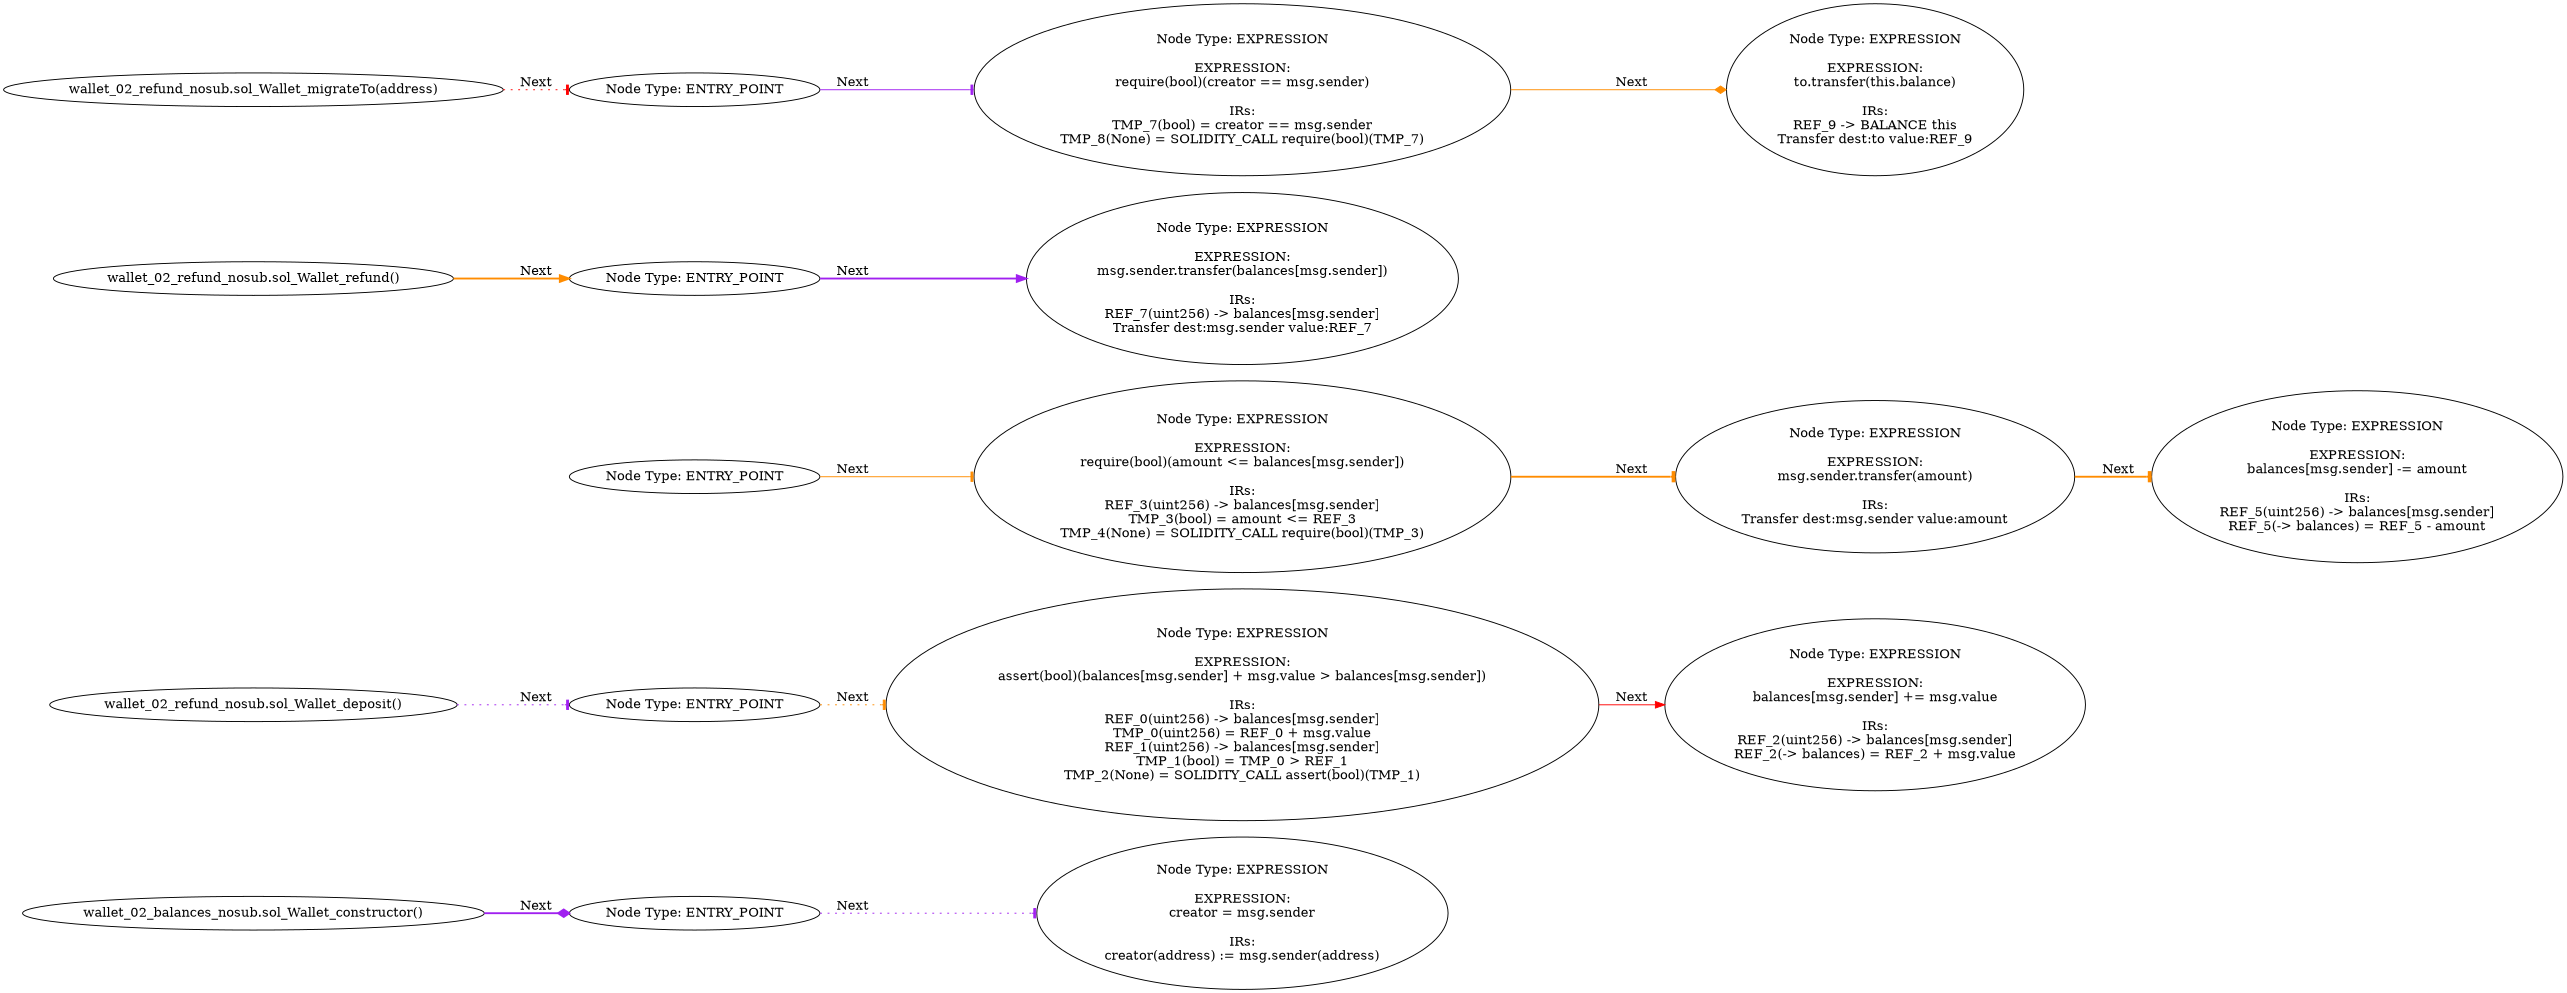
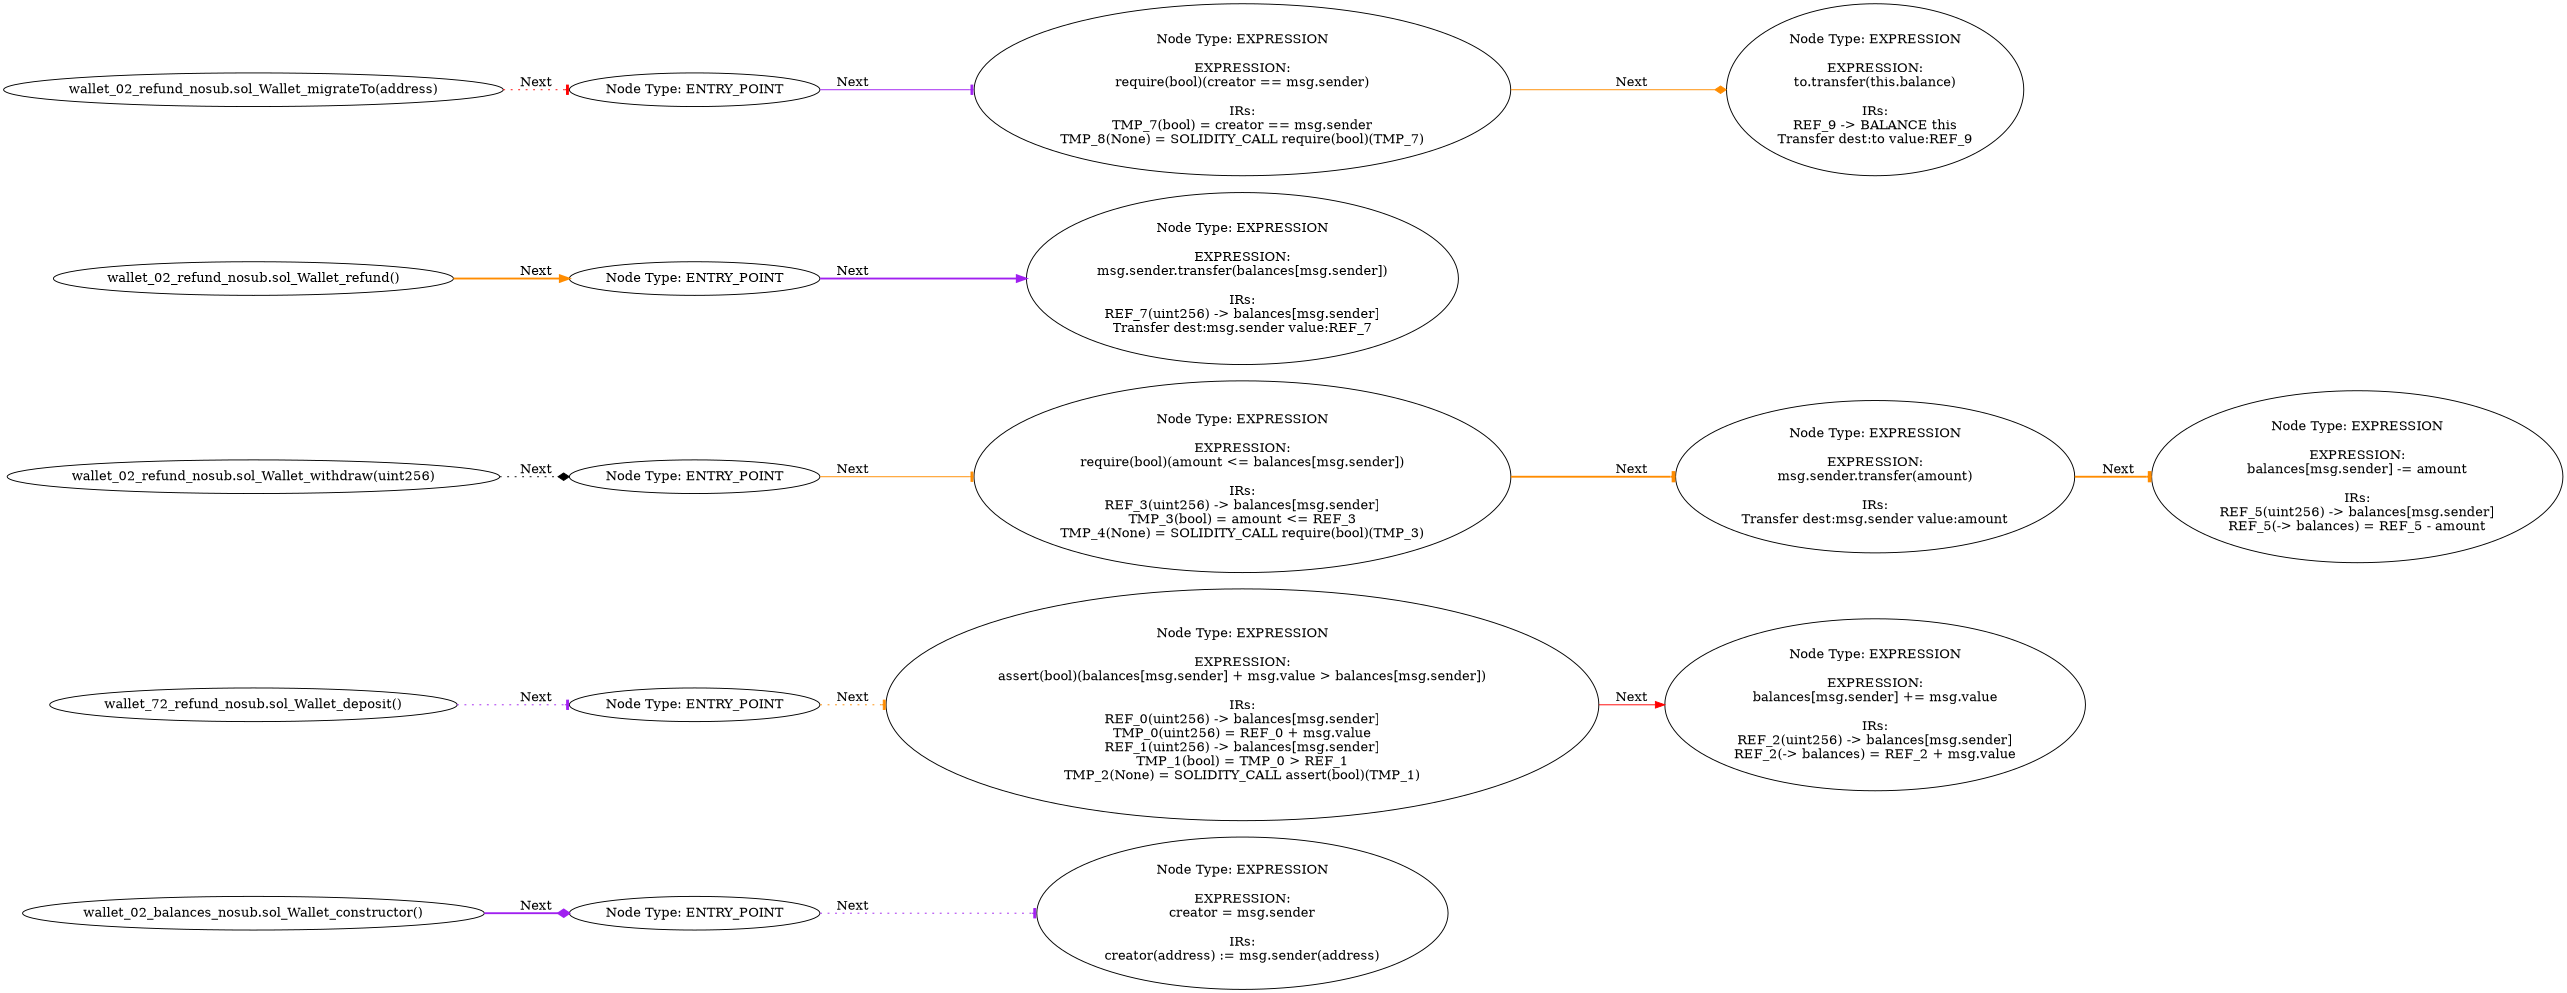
node "wallet_02_refund_nosub.sol_Wallet_withdraw(uint256)": added
node "wallet_02_refund_nosub.sol_Wallet_deposit()": label "wallet_02_refund_nosub.sol_Wallet_deposit()" -> "wallet_72_refund_nosub.sol_Wallet_deposit()"
